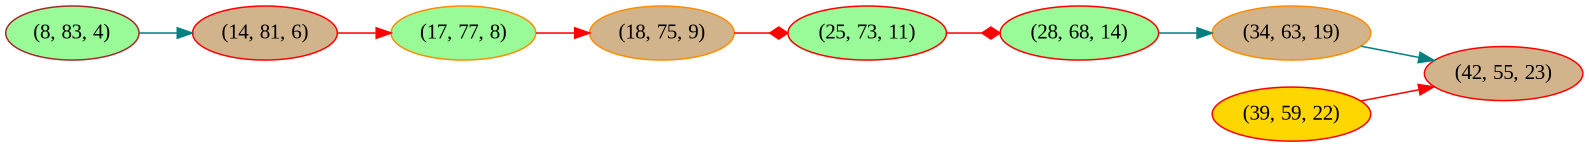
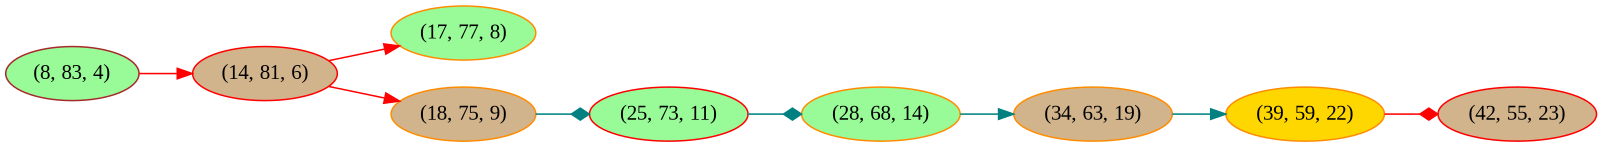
edge "(8, 83, 4)" -> "(14, 81, 6)": color teal -> red
edge "(17, 77, 8)" -> "(18, 75, 9)": now "(14, 81, 6)" -> "(18, 75, 9)"
edge "(18, 75, 9)" -> "(25, 73, 11)": color red -> teal
edge "(25, 73, 11)" -> "(28, 68, 14)": color red -> teal
node "(28, 68, 14)": color red -> darkorange
edge "(34, 63, 19)" -> "(42, 55, 23)": now "(34, 63, 19)" -> "(39, 59, 22)"
edge "(39, 59, 22)" -> "(42, 55, 23)": arrowhead normal -> diamond
node "(39, 59, 22)": color red -> darkorange
